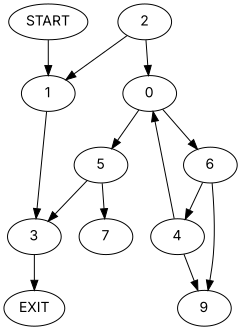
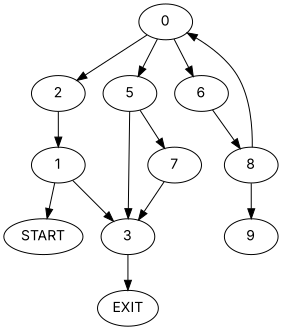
edge "START" -> "1": reversed
edge "2" -> "0": reversed
edge "7" -> "3": added
edge "6" -> "9": removed
node "4": label "4" -> "8"
